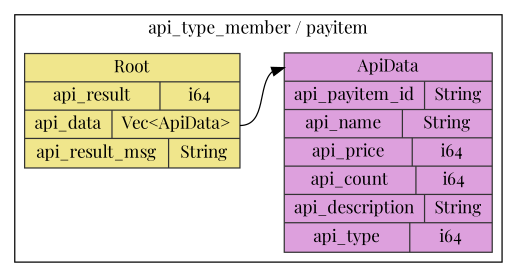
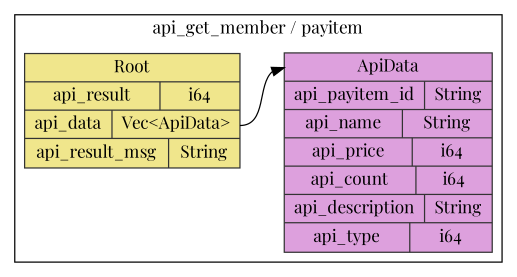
cluster "api_type_member / payitem": label "api_type_member / payitem" -> "api_get_member / payitem"
